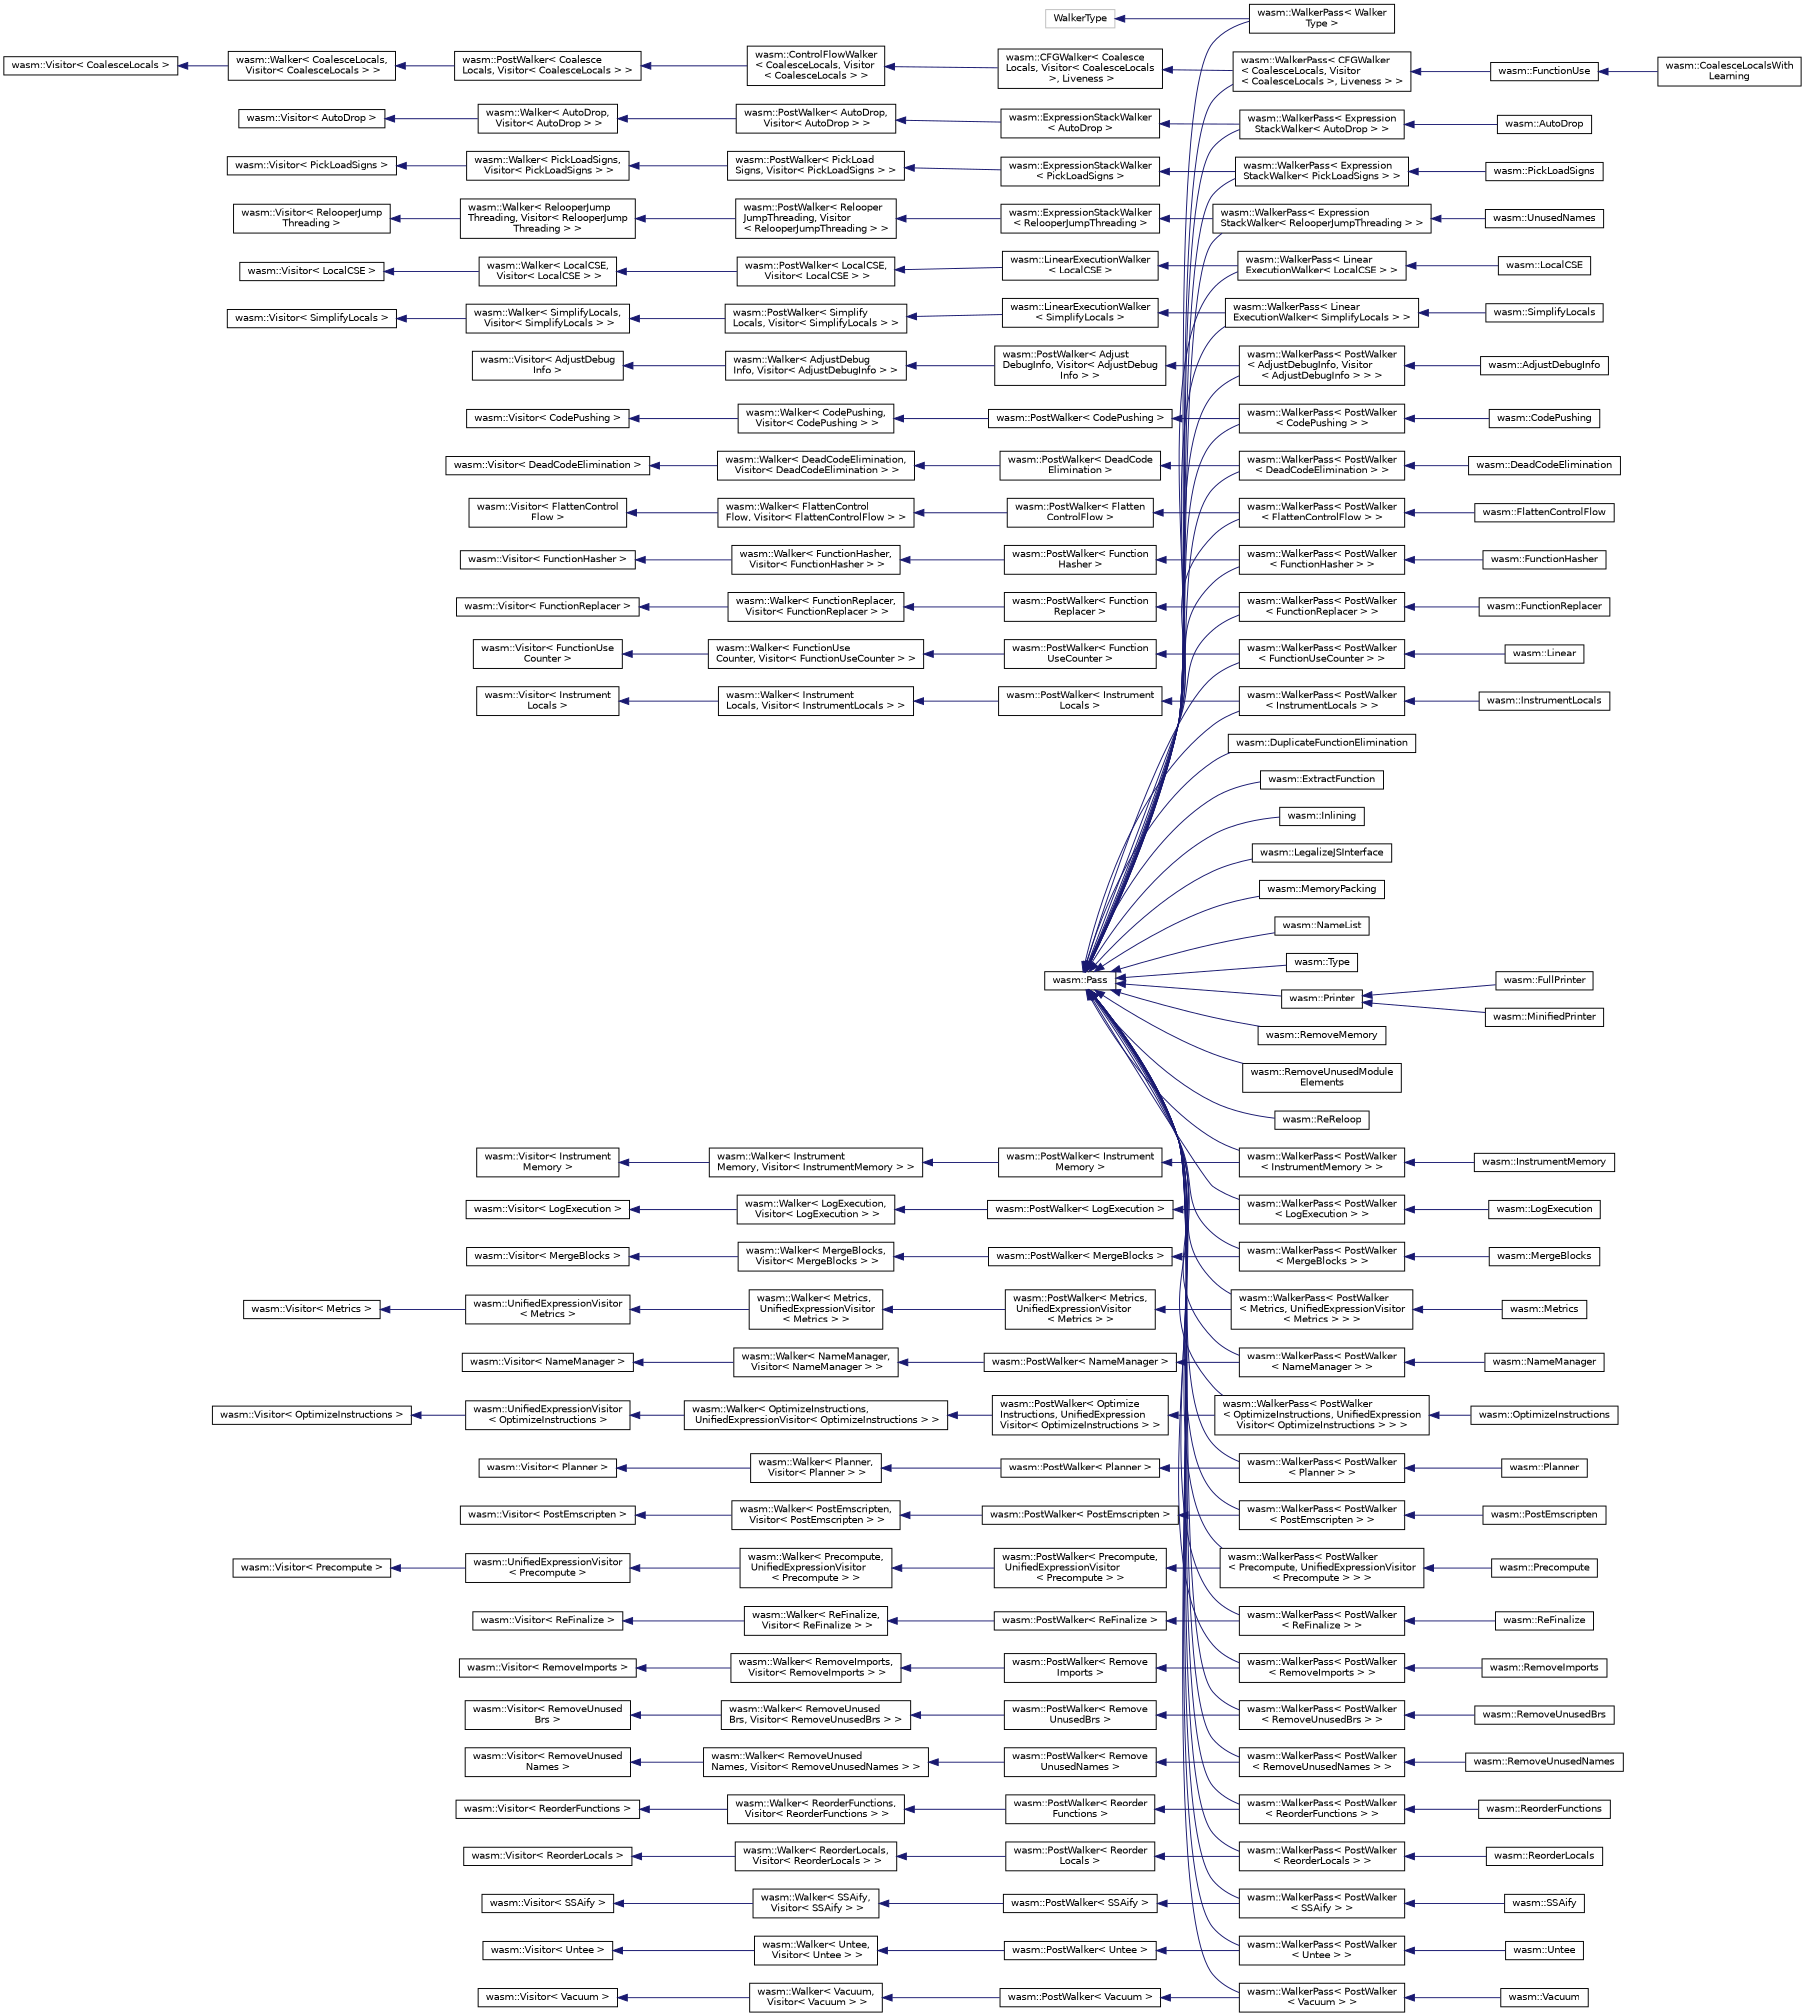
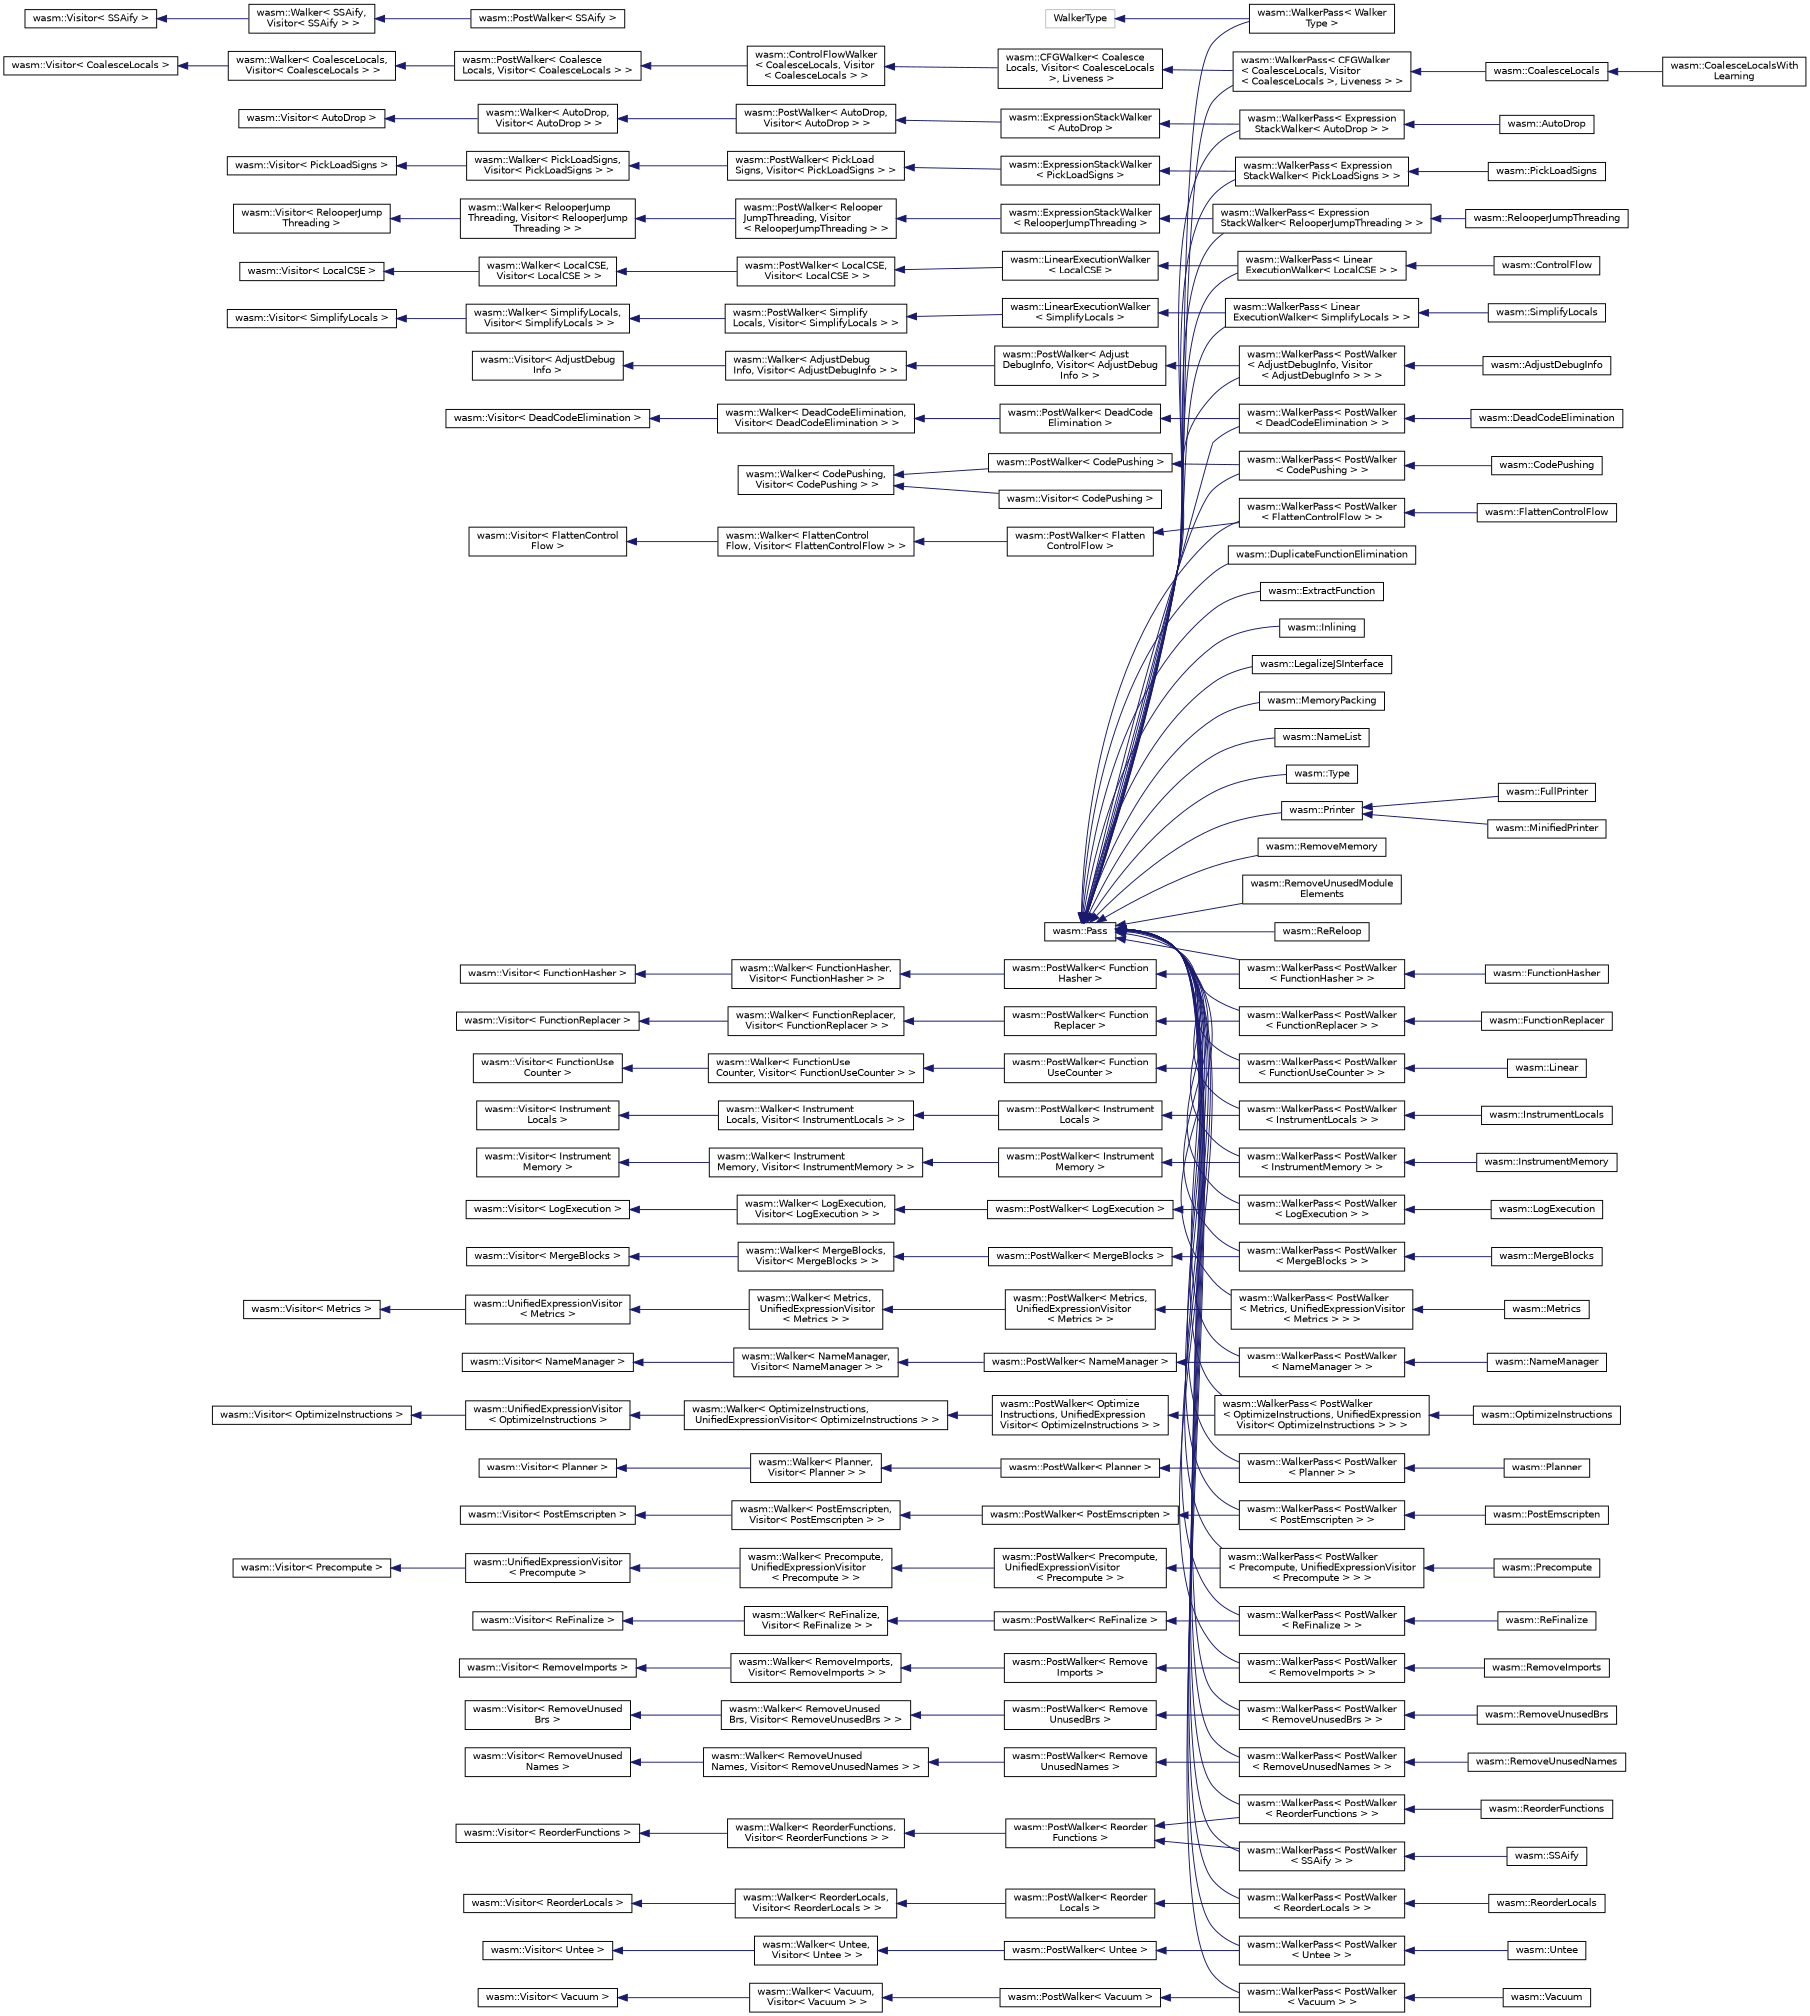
node "wasm::FunctionUse": label "wasm::FunctionUse" -> "wasm::CoalesceLocals"
node "wasm::UnusedNames": label "wasm::UnusedNames" -> "wasm::RelooperJumpThreading"
node "wasm::LocalCSE": label "wasm::LocalCSE" -> "wasm::ControlFlow"
edge "wasm::Walker< CodePushing, Visitor< CodePushing > >" -> "wasm::Visitor< CodePushing >": reversed
edge "wasm::WalkerPass< PostWalker < SSAify > >" -> "wasm::PostWalker< SSAify >": now "wasm::WalkerPass< PostWalker < SSAify > >" -> "wasm::PostWalker< Reorder Functions >"
